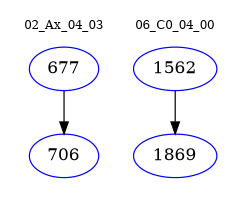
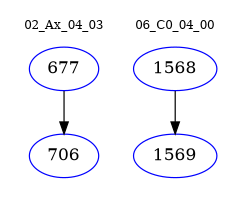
node "1562": label "1562" -> "1568"
node "1869": label "1869" -> "1569"
